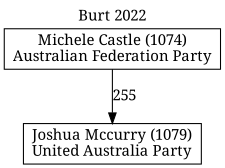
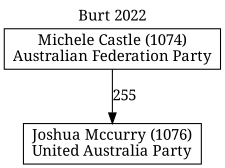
node "Joshua Mccurry (1079) United Australia Party": label "Joshua Mccurry (1079) United Australia Party" -> "Joshua Mccurry (1076) United Australia Party"
